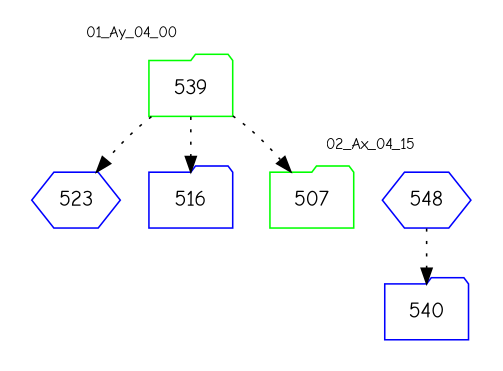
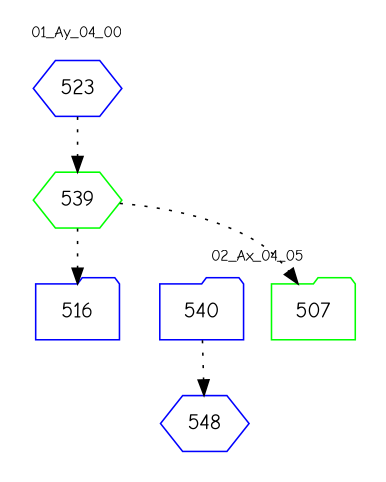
node "539": shape folder -> hexagon
edge "539" -> "523": reversed
cluster "02_Ax_04_15": label "02_Ax_04_15" -> "02_Ax_04_05"
edge "548" -> "540": reversed
